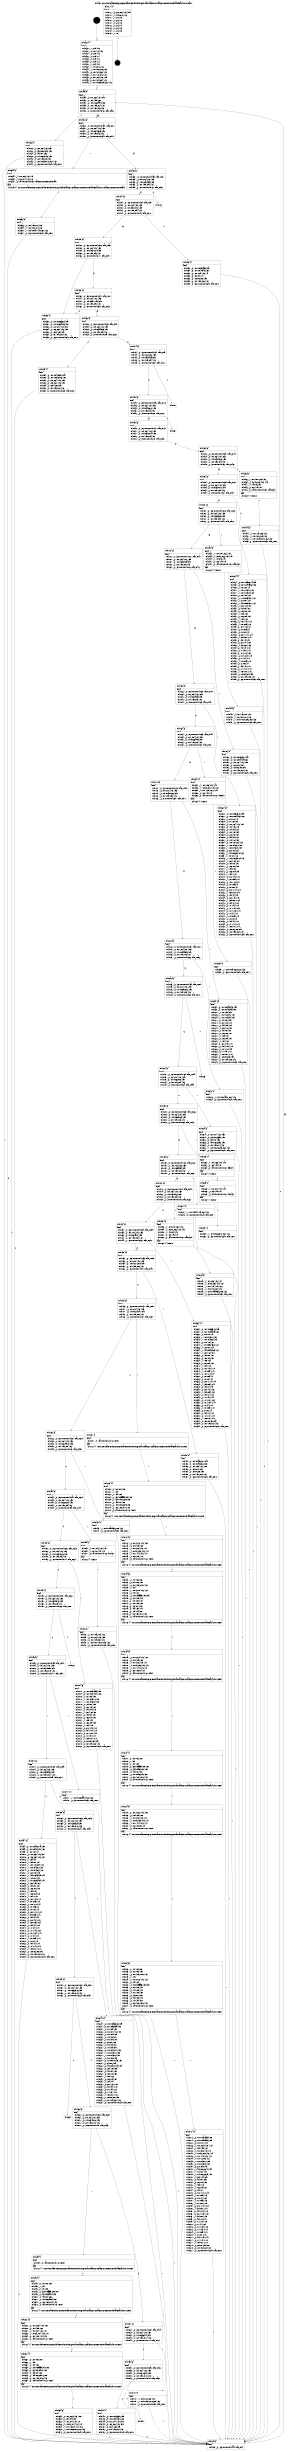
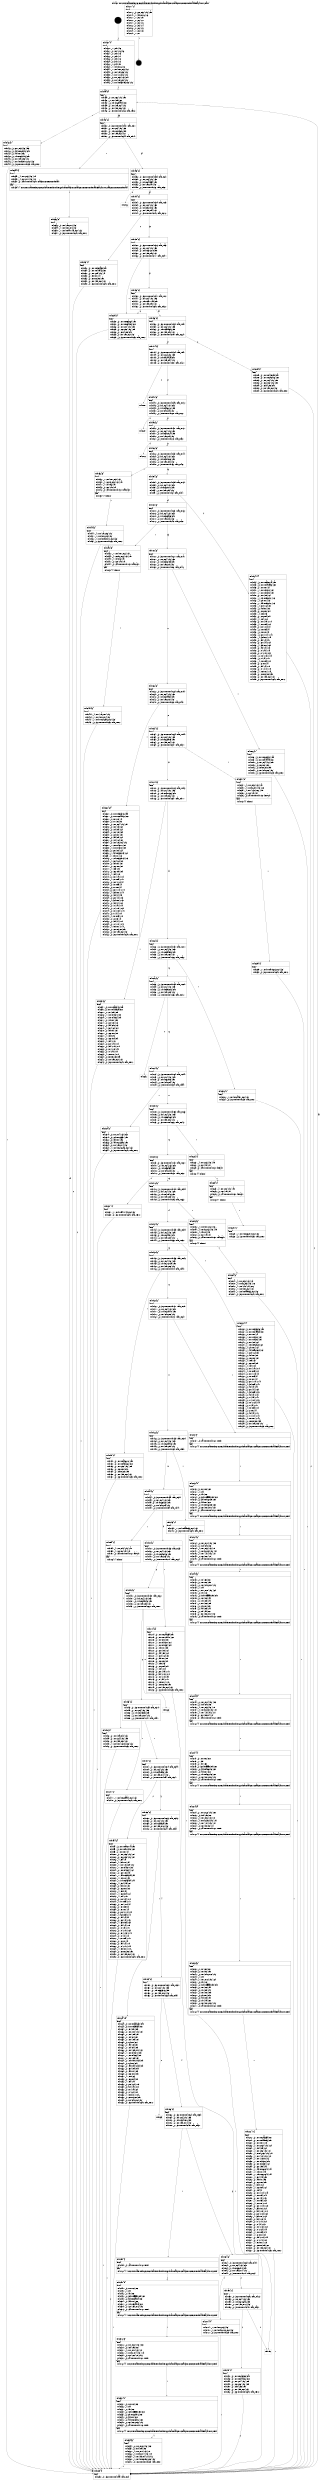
node "0x40272c": added
edge "0x40246b [12]" -> "0x40289c [5]": now "0x40246b [12]" -> "0x401ebc"
